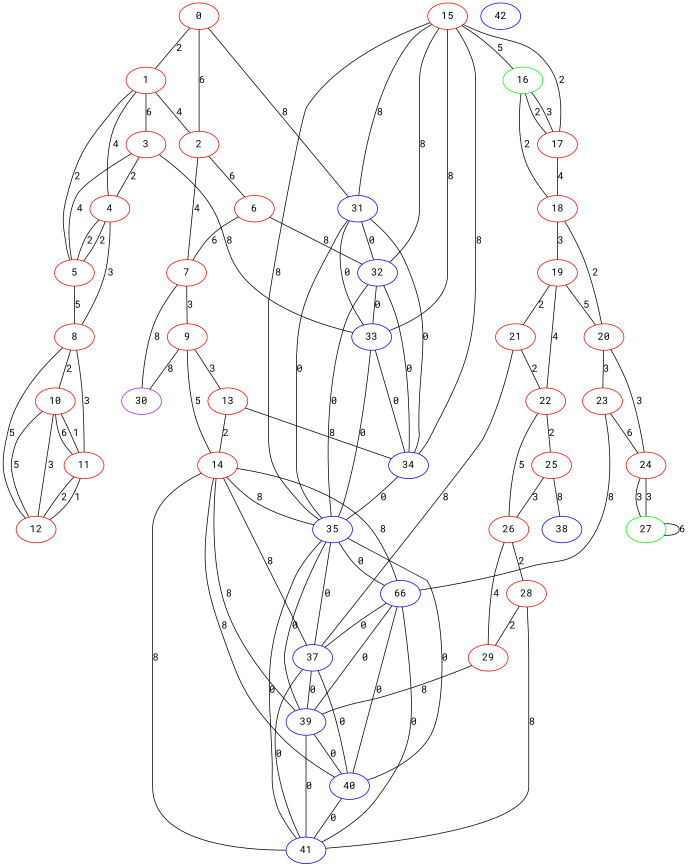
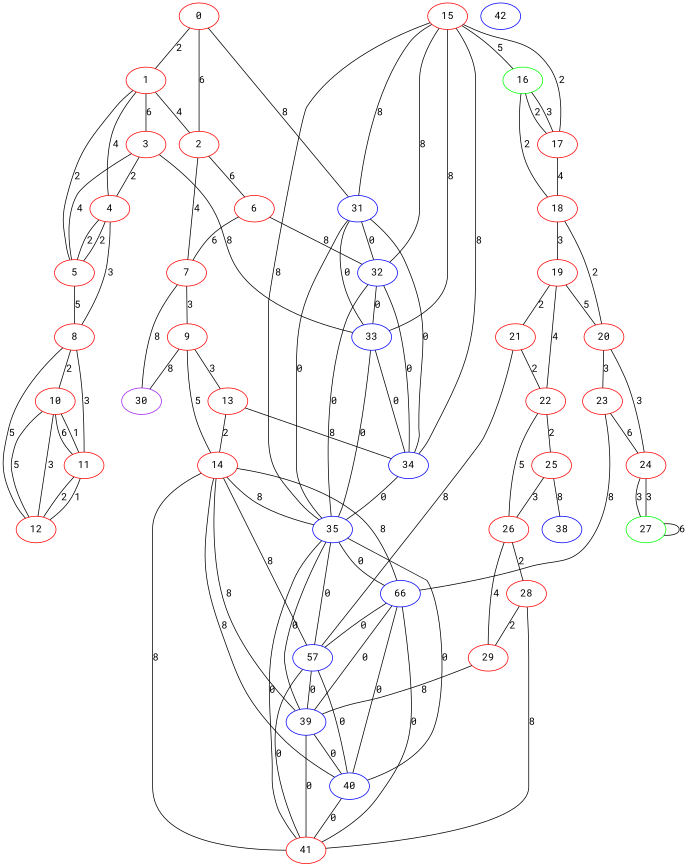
node "37": label "37" -> "57"
node "41": color blue -> red
